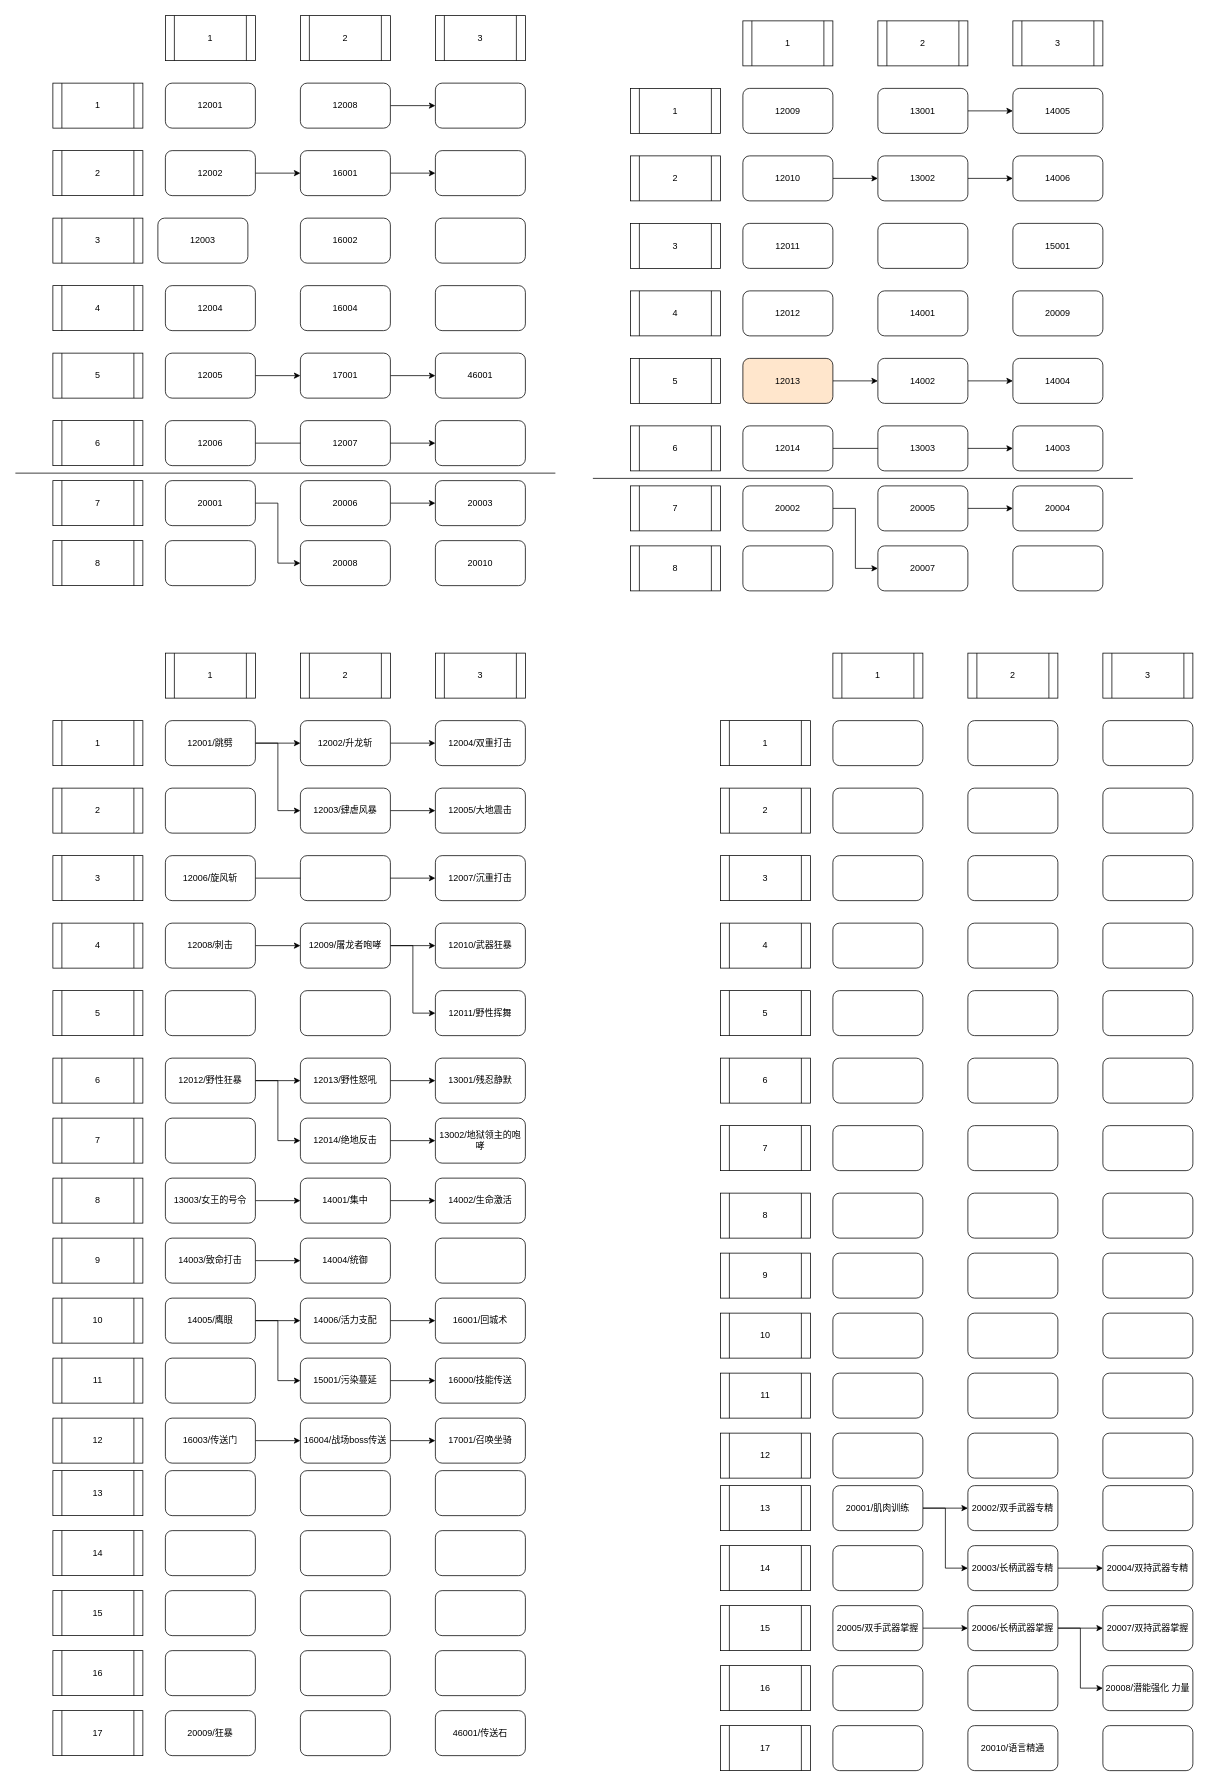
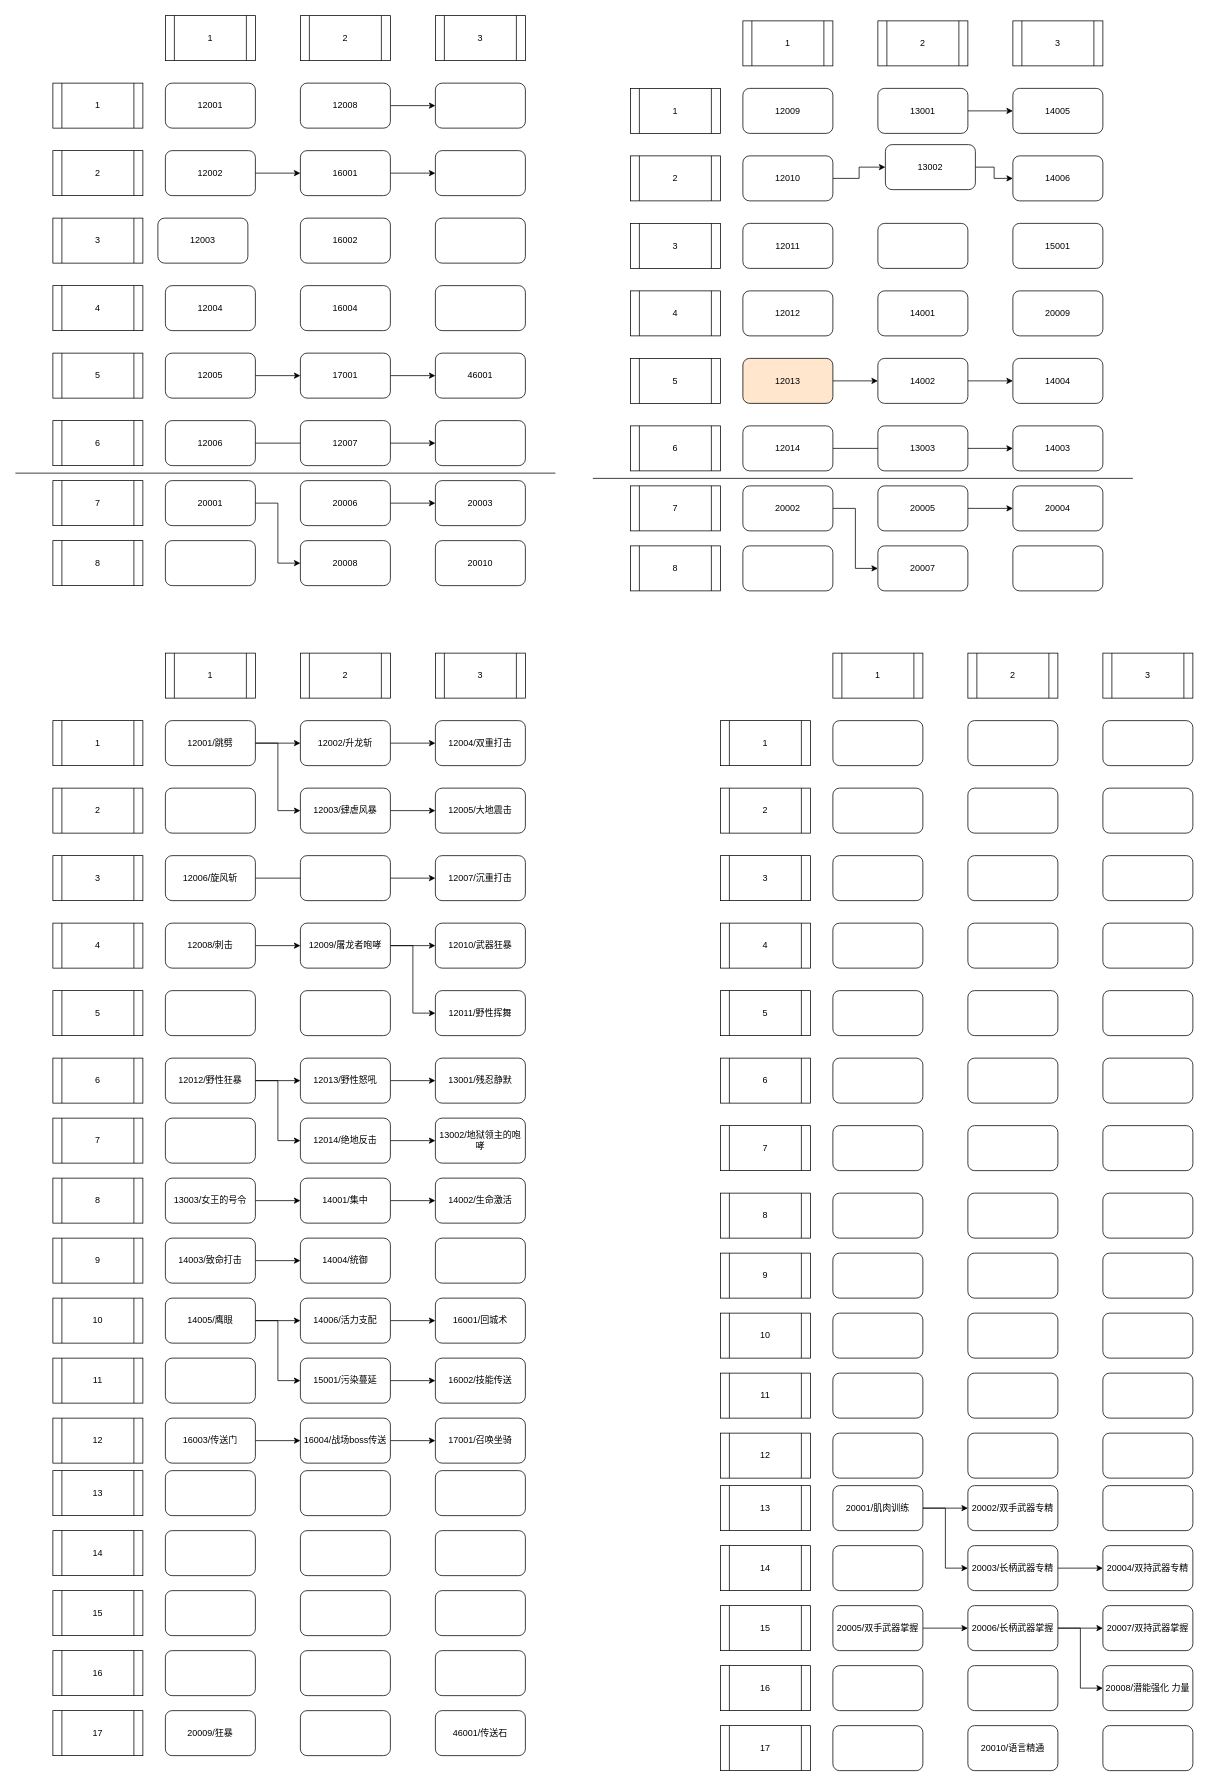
node "13002": moved (923, 178) -> (930, 167)
node "16000/技能传送": label "16000/技能传送" -> "16002/技能传送"
